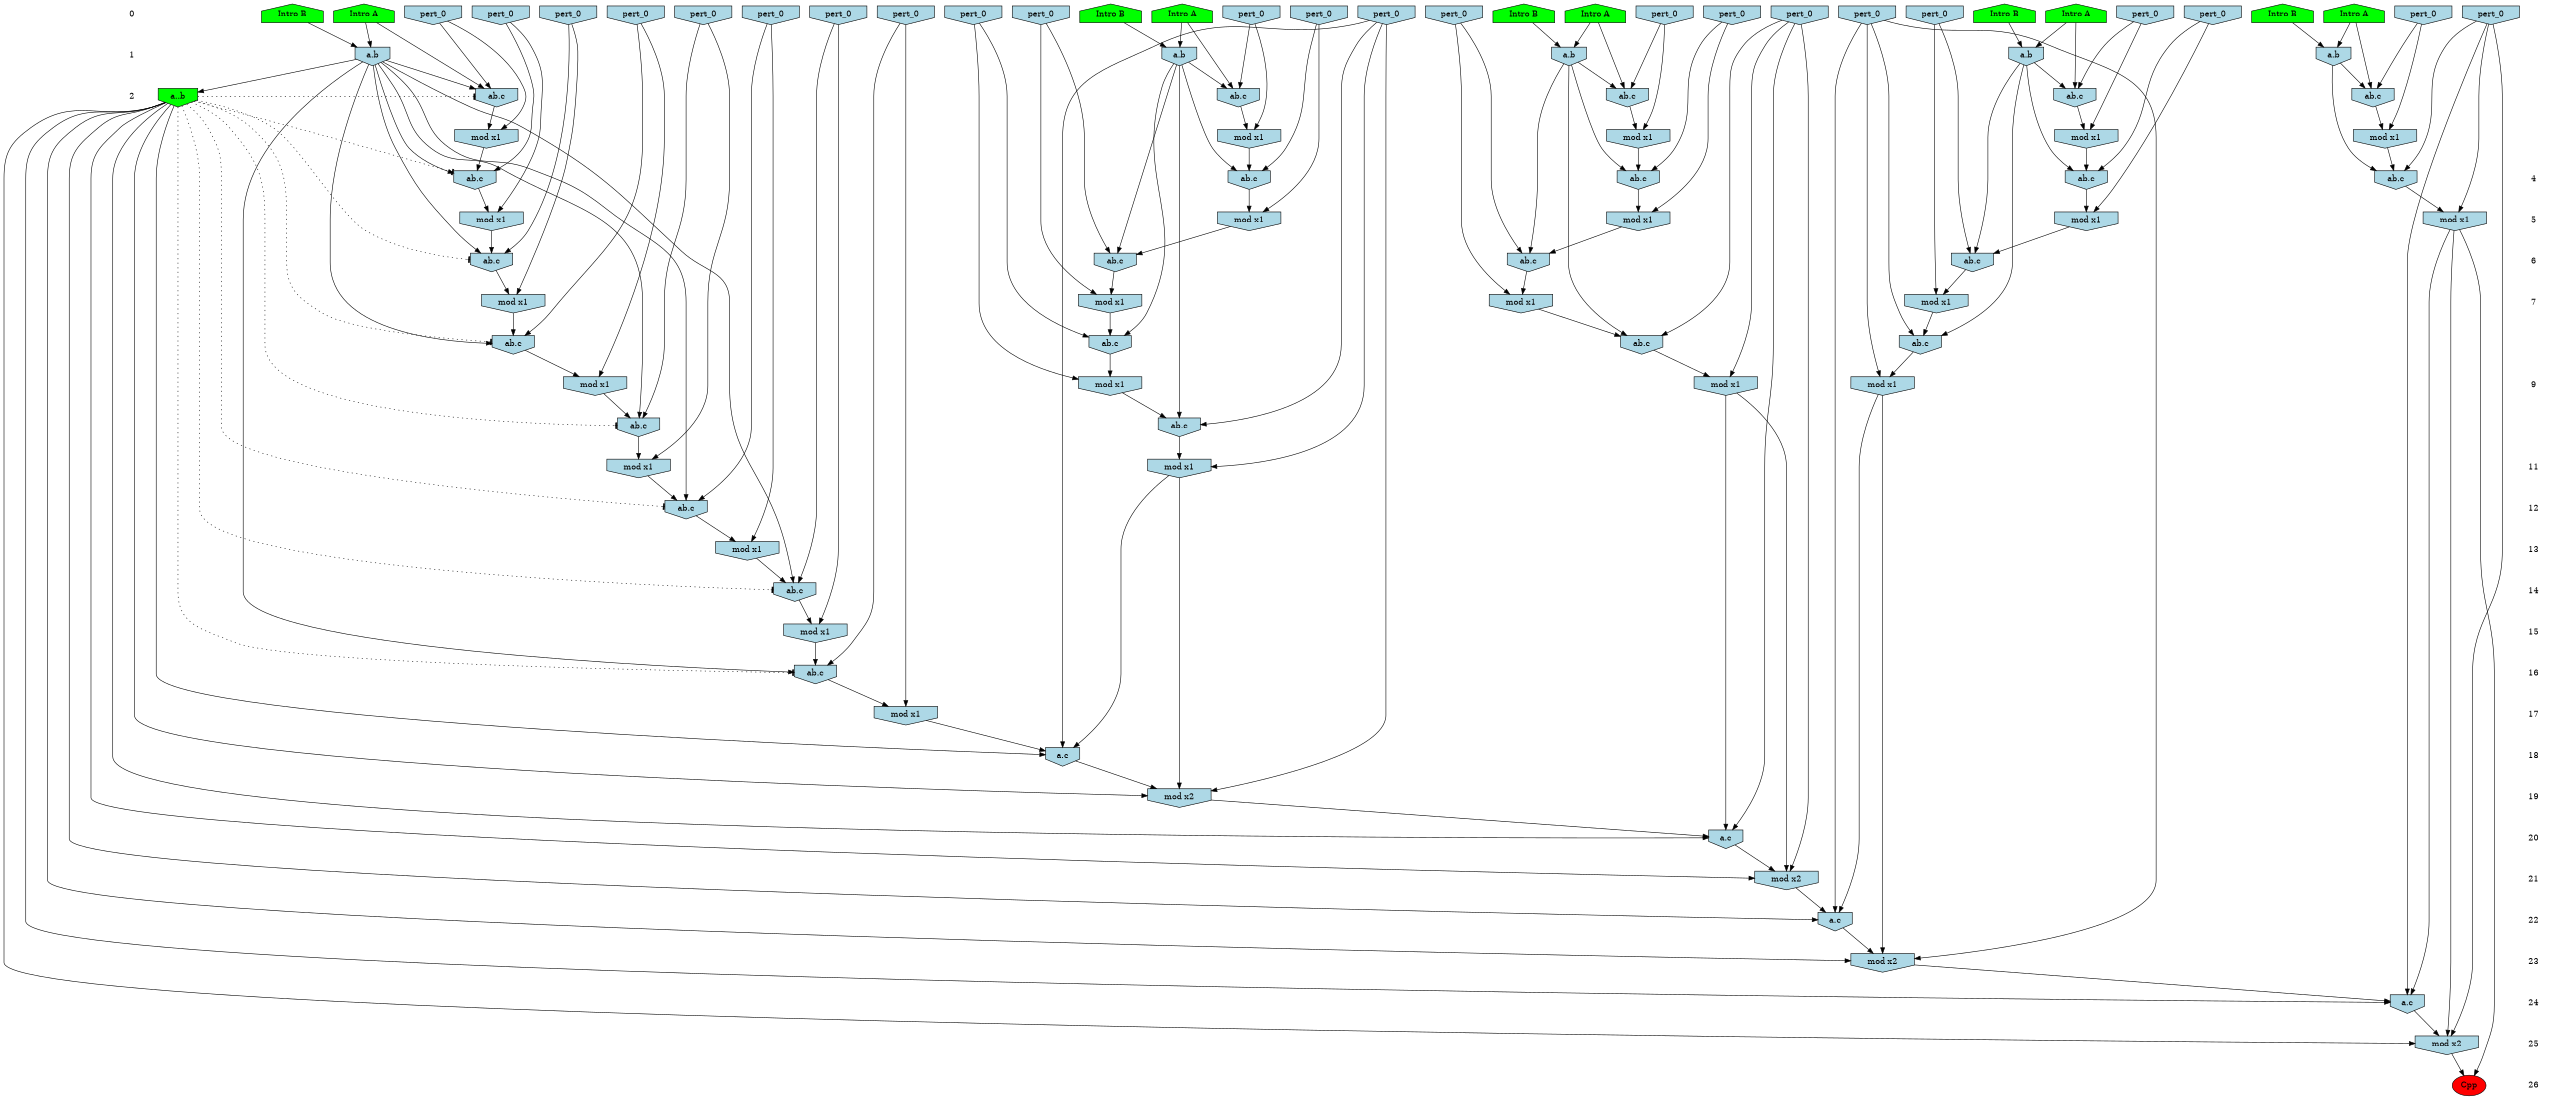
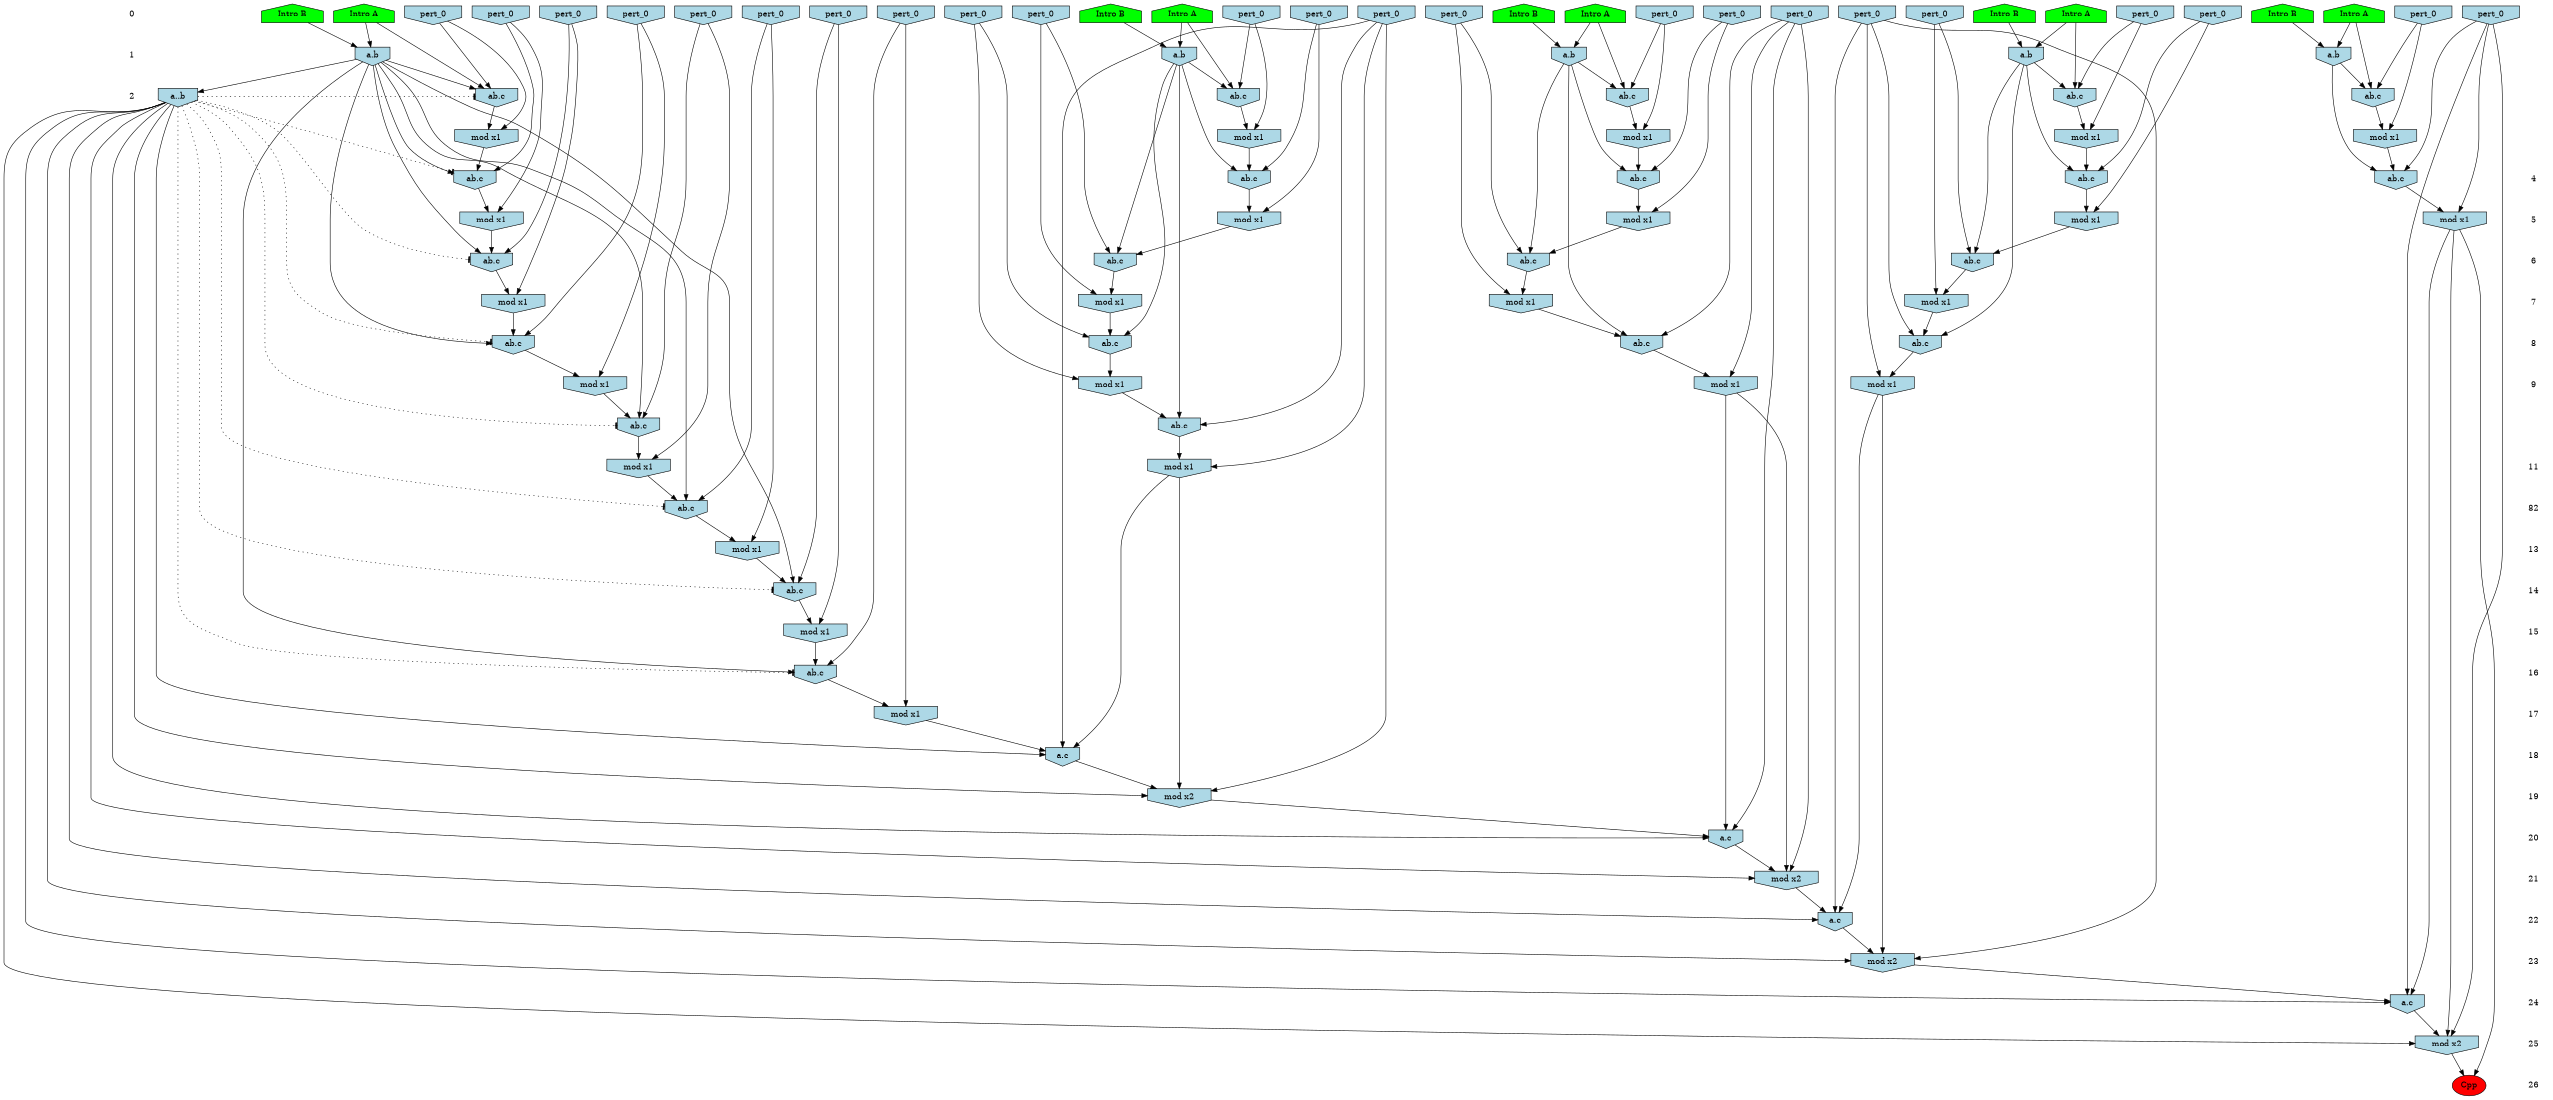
node "a..b": fillcolor green -> lightblue
node "8": added
node "12": label "12" -> "82"
